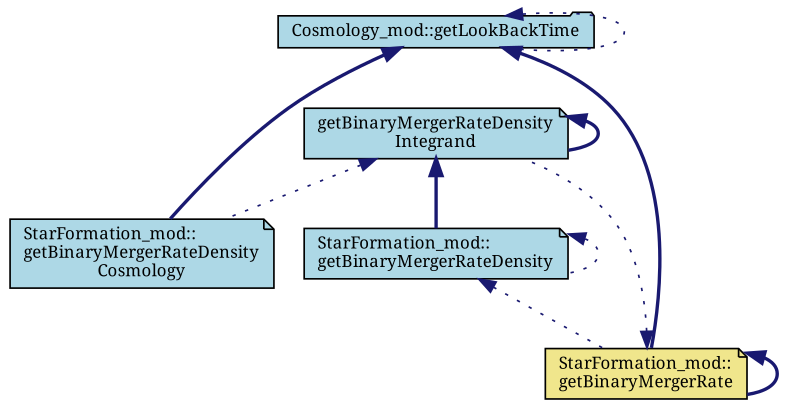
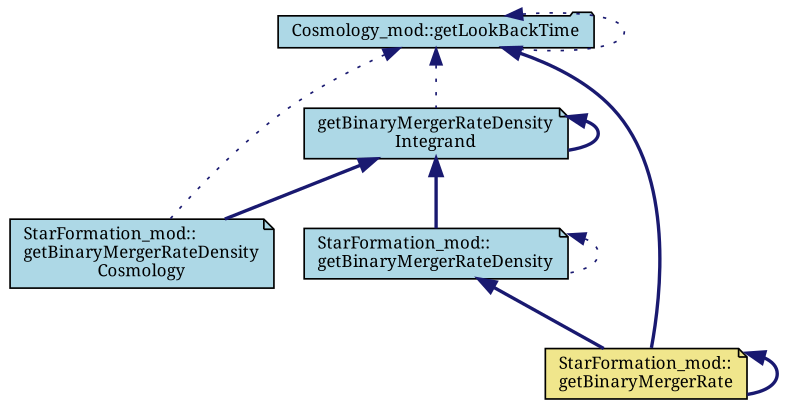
edge "StarFormation_mod:: getBinaryMergerRateDensity Cosmology" -> "Cosmology_mod::getLookBackTime": style bold -> dotted
edge "StarFormation_mod:: getBinaryMergerRateDensity Cosmology" -> "getBinaryMergerRateDensity Integrand": style dotted -> bold
edge "getBinaryMergerRateDensity Integrand" -> "StarFormation_mod:: getBinaryMergerRate": now "getBinaryMergerRateDensity Integrand" -> "Cosmology_mod::getLookBackTime"
edge "StarFormation_mod:: getBinaryMergerRate" -> "StarFormation_mod:: getBinaryMergerRateDensity": style dotted -> bold
